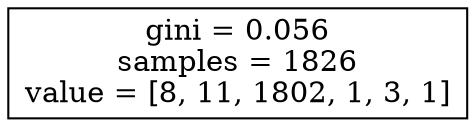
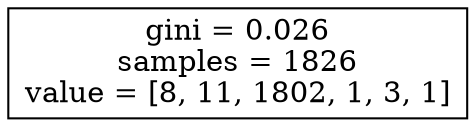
node "gini = 0.056 samples = 1826 value = [8, 11, 1802, 1, 3, 1]": label "gini = 0.056 samples = 1826 value = [8, 11, 1802, 1, 3, 1]" -> "gini = 0.026 samples = 1826 value = [8, 11, 1802, 1, 3, 1]"
